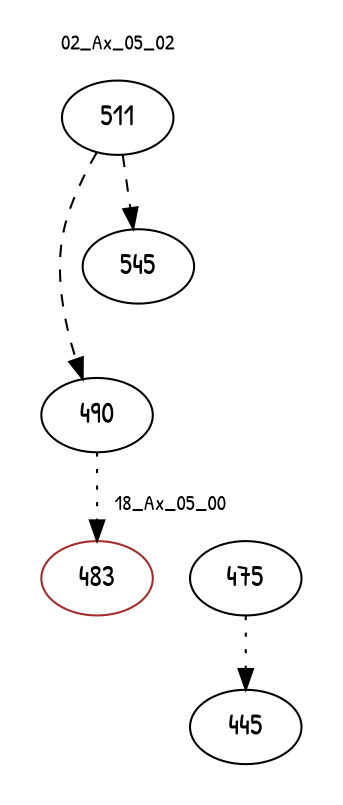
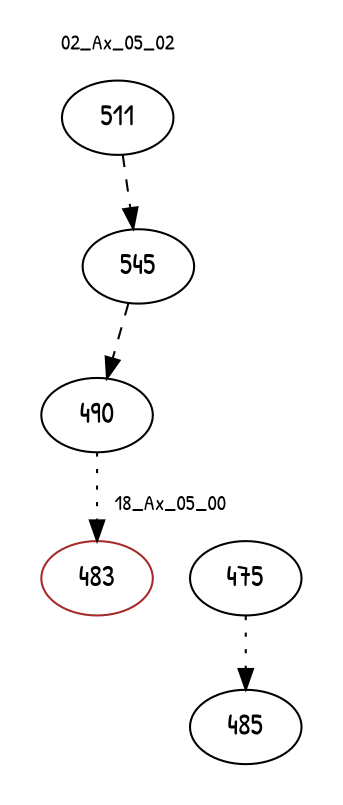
edge "511" -> "490": now "545" -> "490"
node "445": label "445" -> "485"
